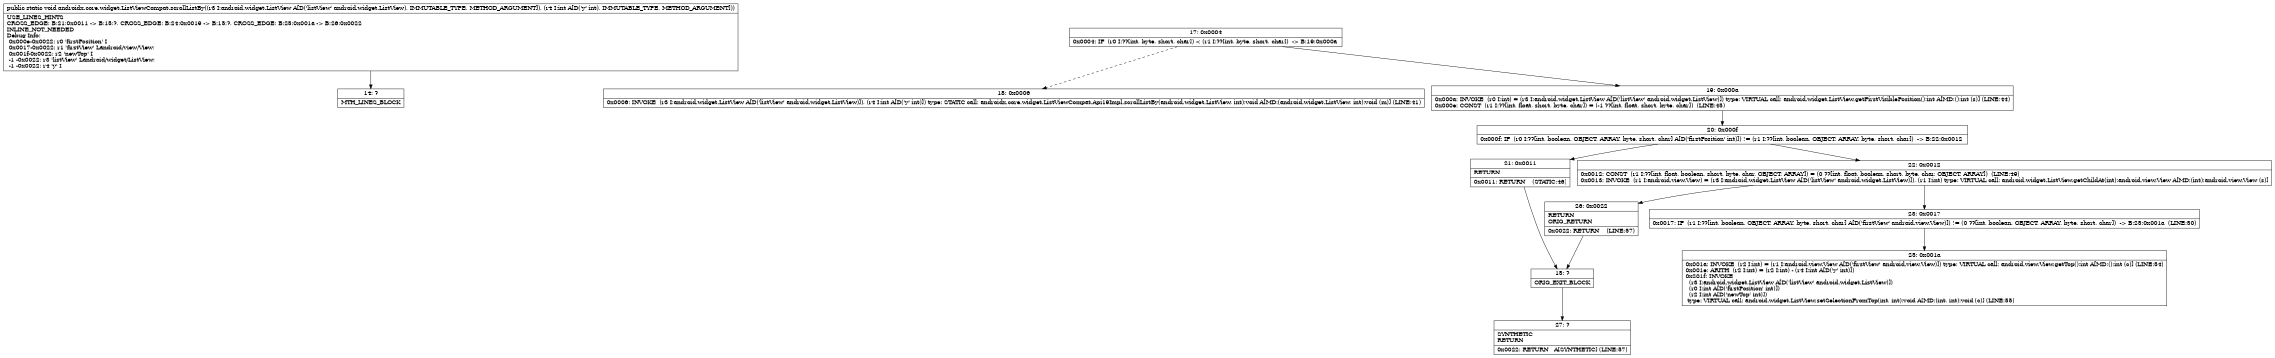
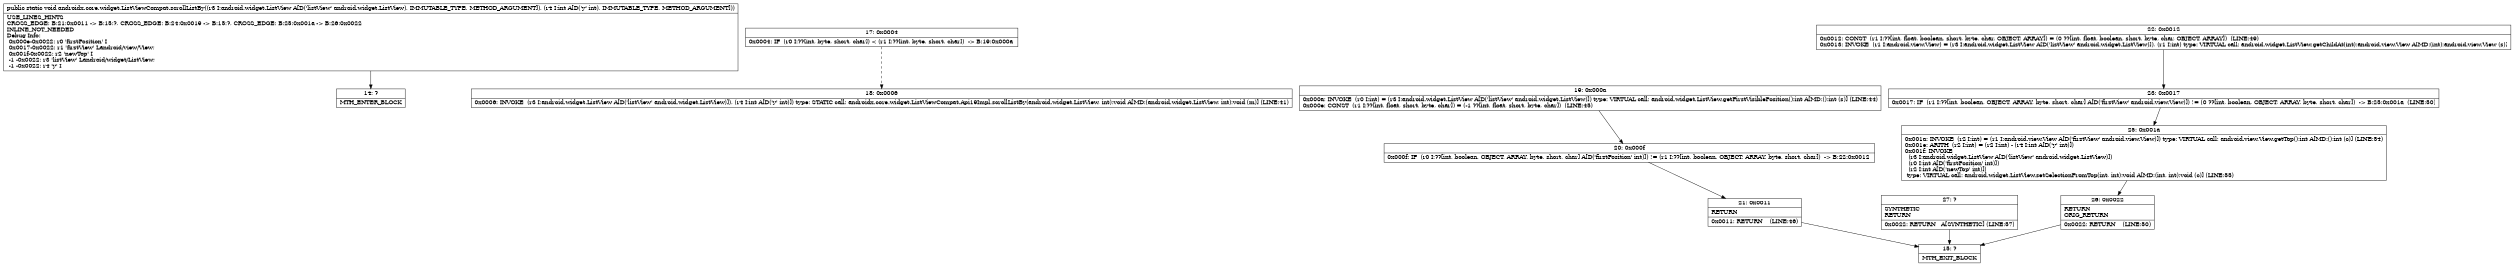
edge "17: 0x0004" -> "19: 0x000a": removed
node "14: ?": text "MTH_LINES_BLOCK" -> "MTH_ENTER_BLOCK"
edge "20: 0x000f" -> "22: 0x0012": removed
node "21: 0x0011": text "0x0011: RETURN    (STATIC:46)" -> "0x0011: RETURN    (LINE:46)"
edge "22: 0x0012" -> "26: 0x0022": now "25: 0x001a" -> "26: 0x0022"
node "26: 0x0022": text "0x0022: RETURN    (LINE:57)" -> "0x0022: RETURN    (LINE:50)"
node "25: 0x001a": text "0x201f: INVOKE" -> "0x001f: INVOKE"
node "15: ?": text "ORIG_EXIT_BLOCK" -> "MTH_EXIT_BLOCK"
edge "15: ?" -> "27: ?": reversed
